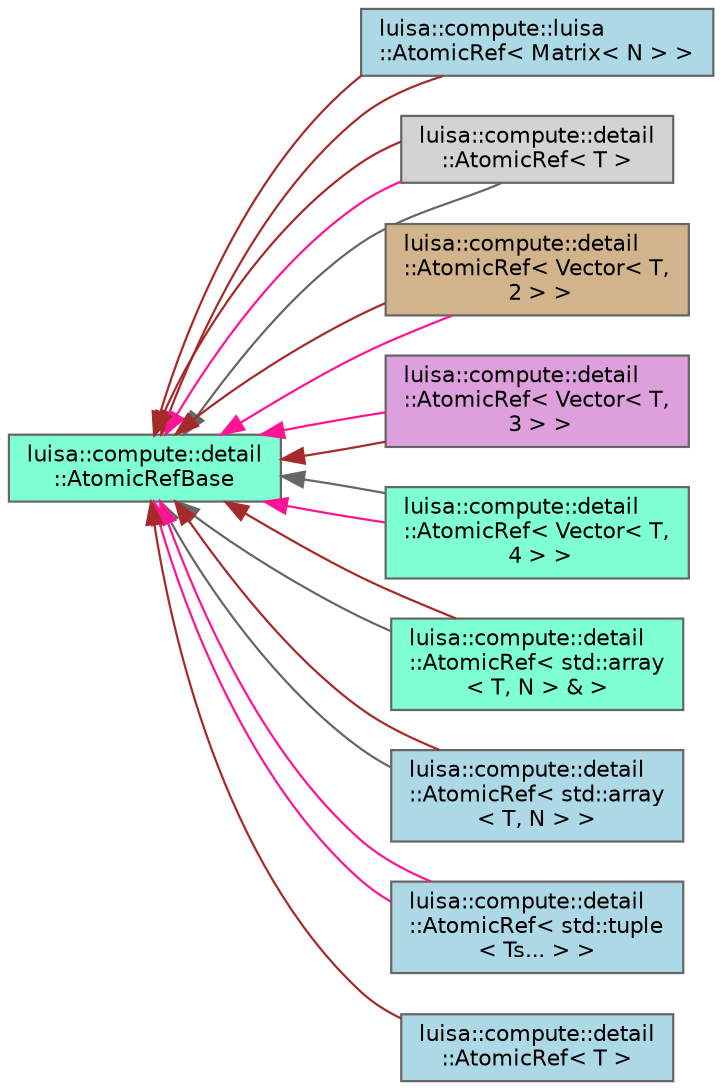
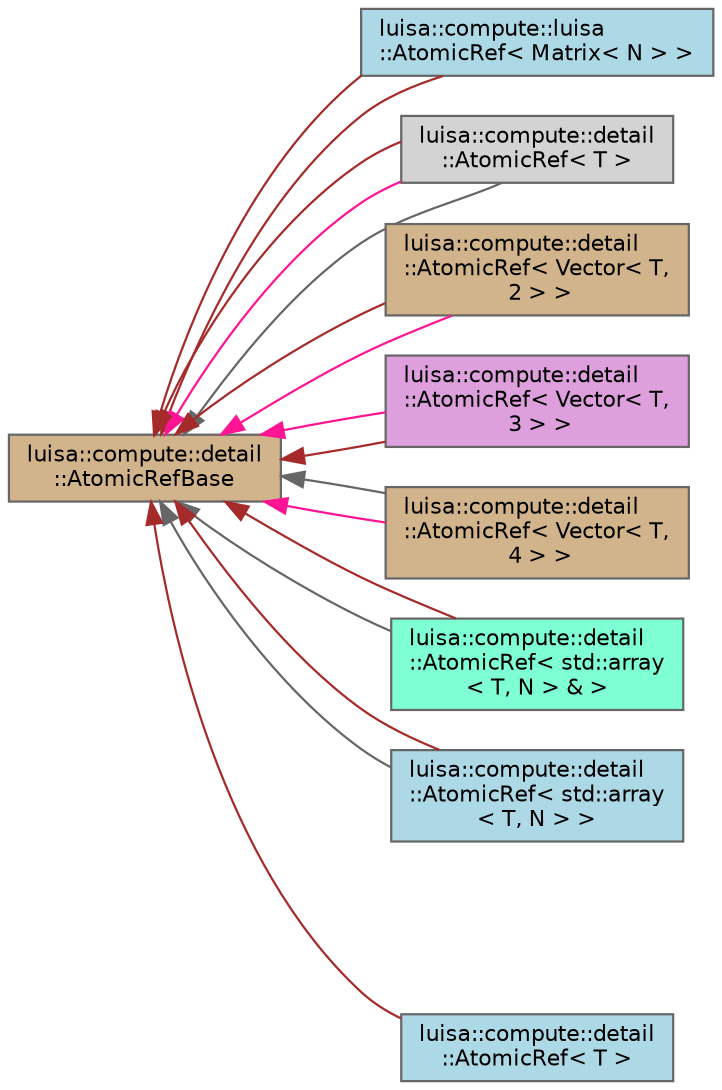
node "luisa::compute::detail ::AtomicRefBase": fillcolor aquamarine -> tan
node "luisa::compute::detail ::AtomicRef< Vector< T, 4 > >": fillcolor aquamarine -> tan
node "luisa::compute::detail ::AtomicRef< std::tuple < Ts... > >": removed
